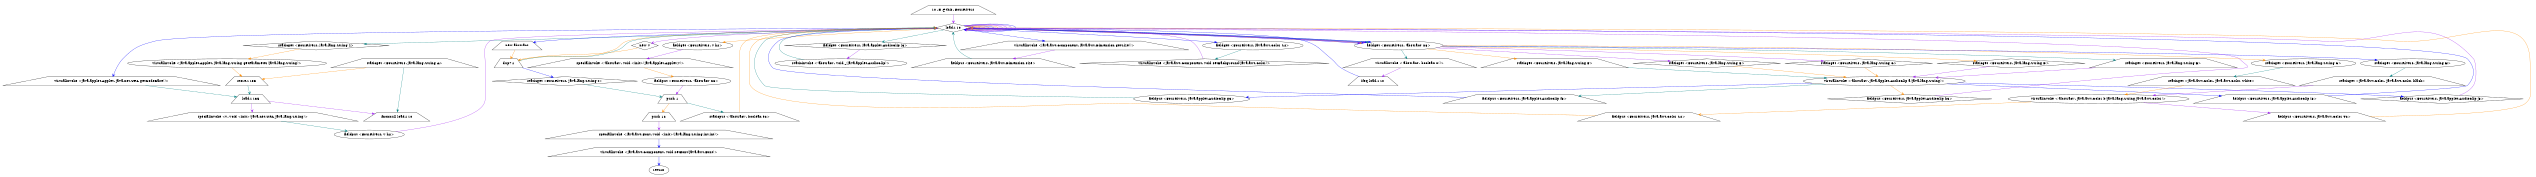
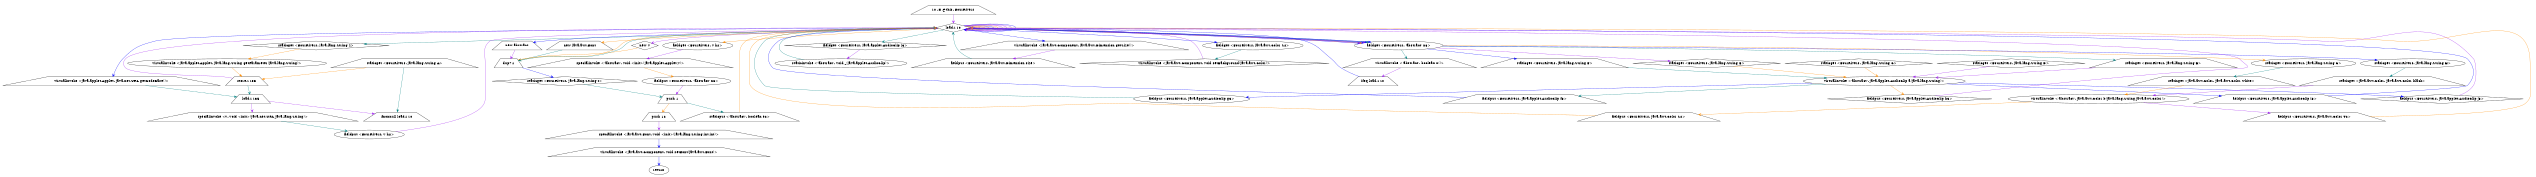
edge "store.r r35" -> "load.r r0": added
node "new java.awt.Font": added
edge "fieldget <FourRivers: 'abstract' n3>" -> "staticget <FourRivers: java.lang.String D>": removed
edge "new abstract" -> "dup7.r": color darkorange -> purple
edge "fieldget <FourRivers: 'abstract' n3>" -> "staticget <FourRivers: java.lang.String C>": removed
edge "fieldget <FourRivers: 'abstract' n3>" -> "staticget <FourRivers: java.lang.String F>": color darkorange -> blue
